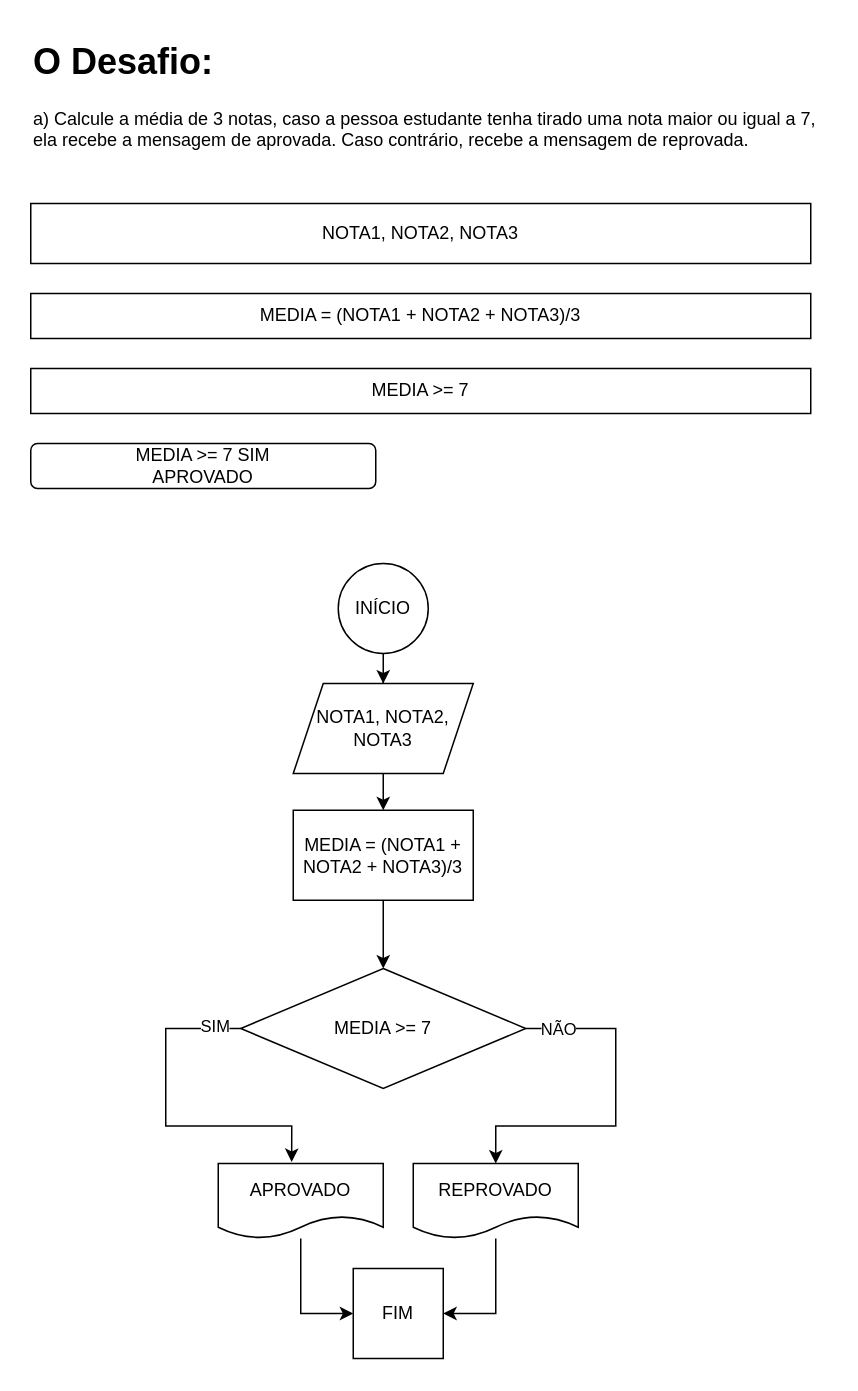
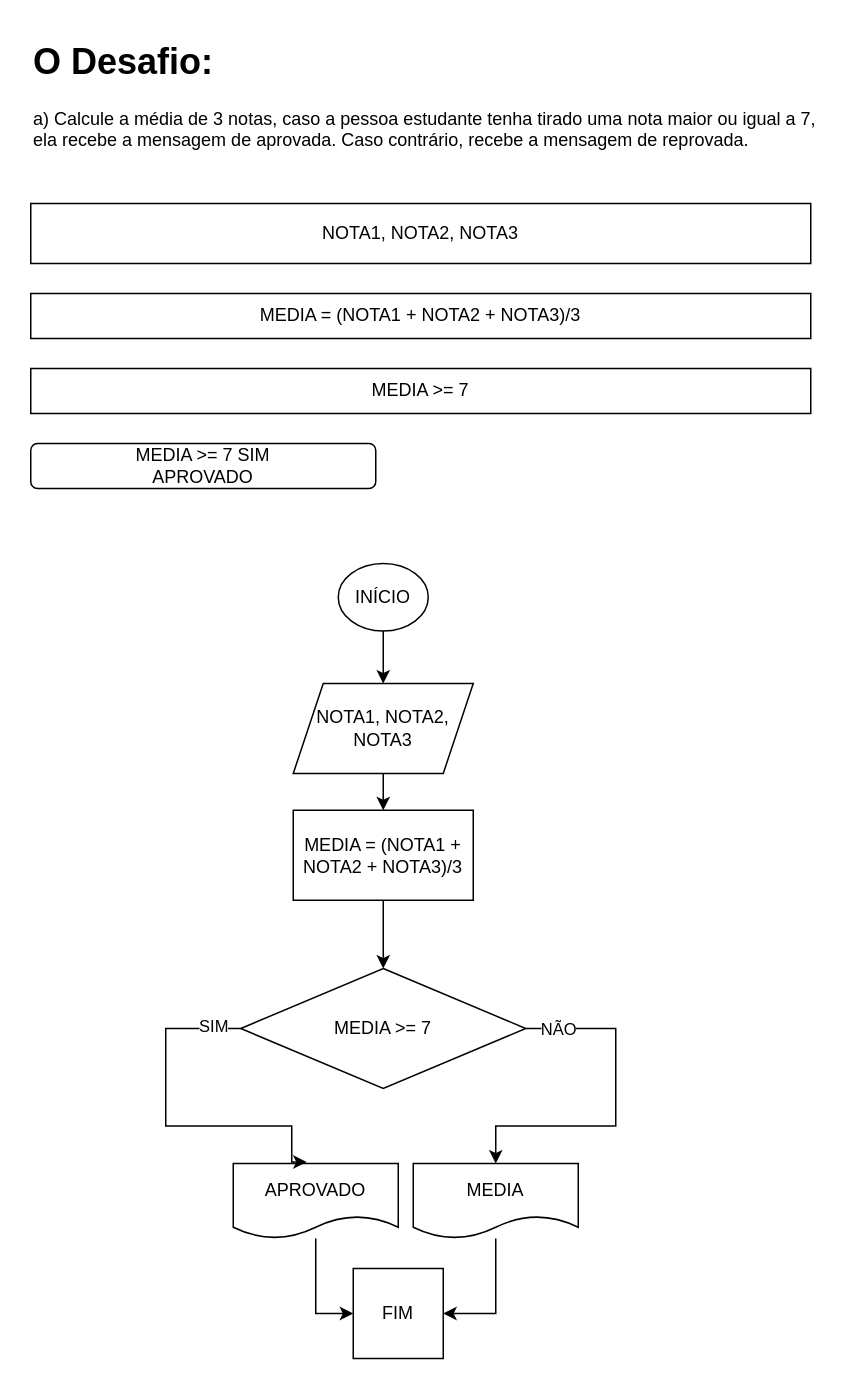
node "INÍCIO": size 90x90 -> 90x68
node "REPROVADO": label "REPROVADO" -> "MEDIA"
node "APROVADO": moved (301, 1201) -> (316, 1201)
